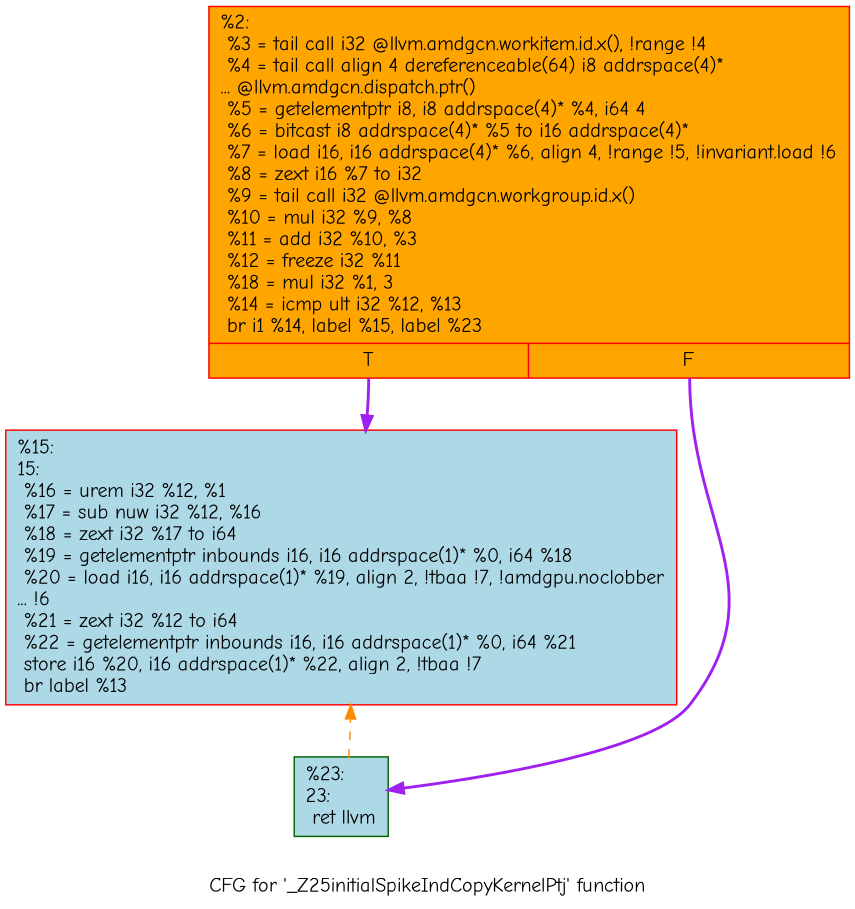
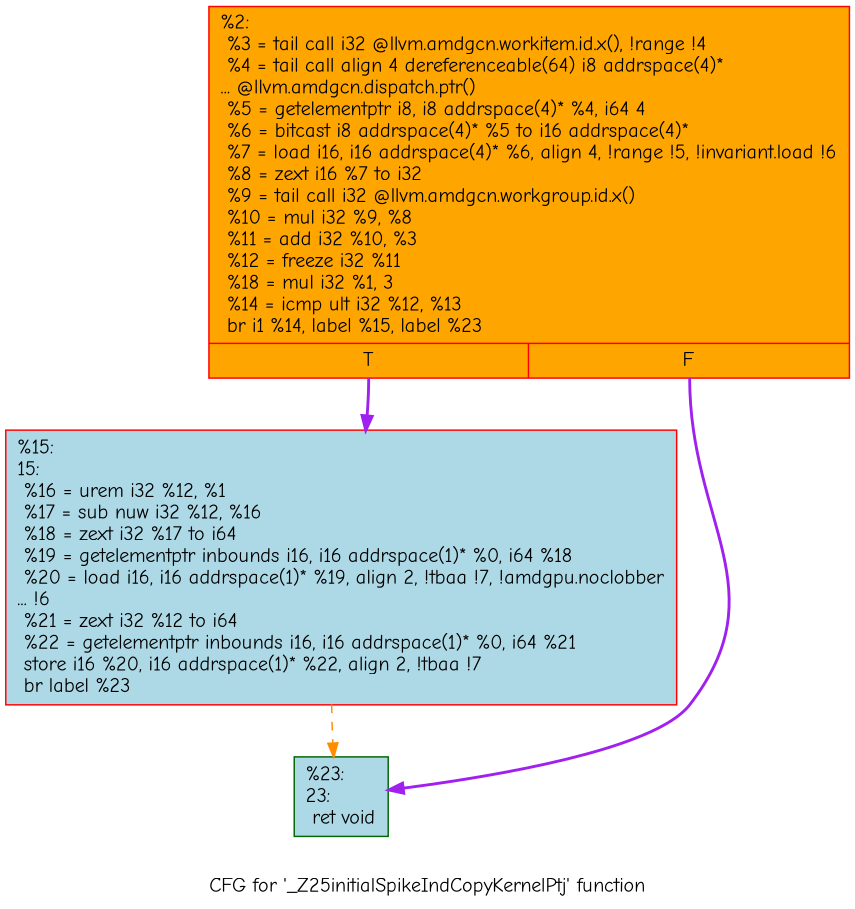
node "%15:": text "br label %13" -> "br label %23"
edge "%23:" -> "%15:": reversed
node "%23:": text "ret llvm" -> "ret void"
